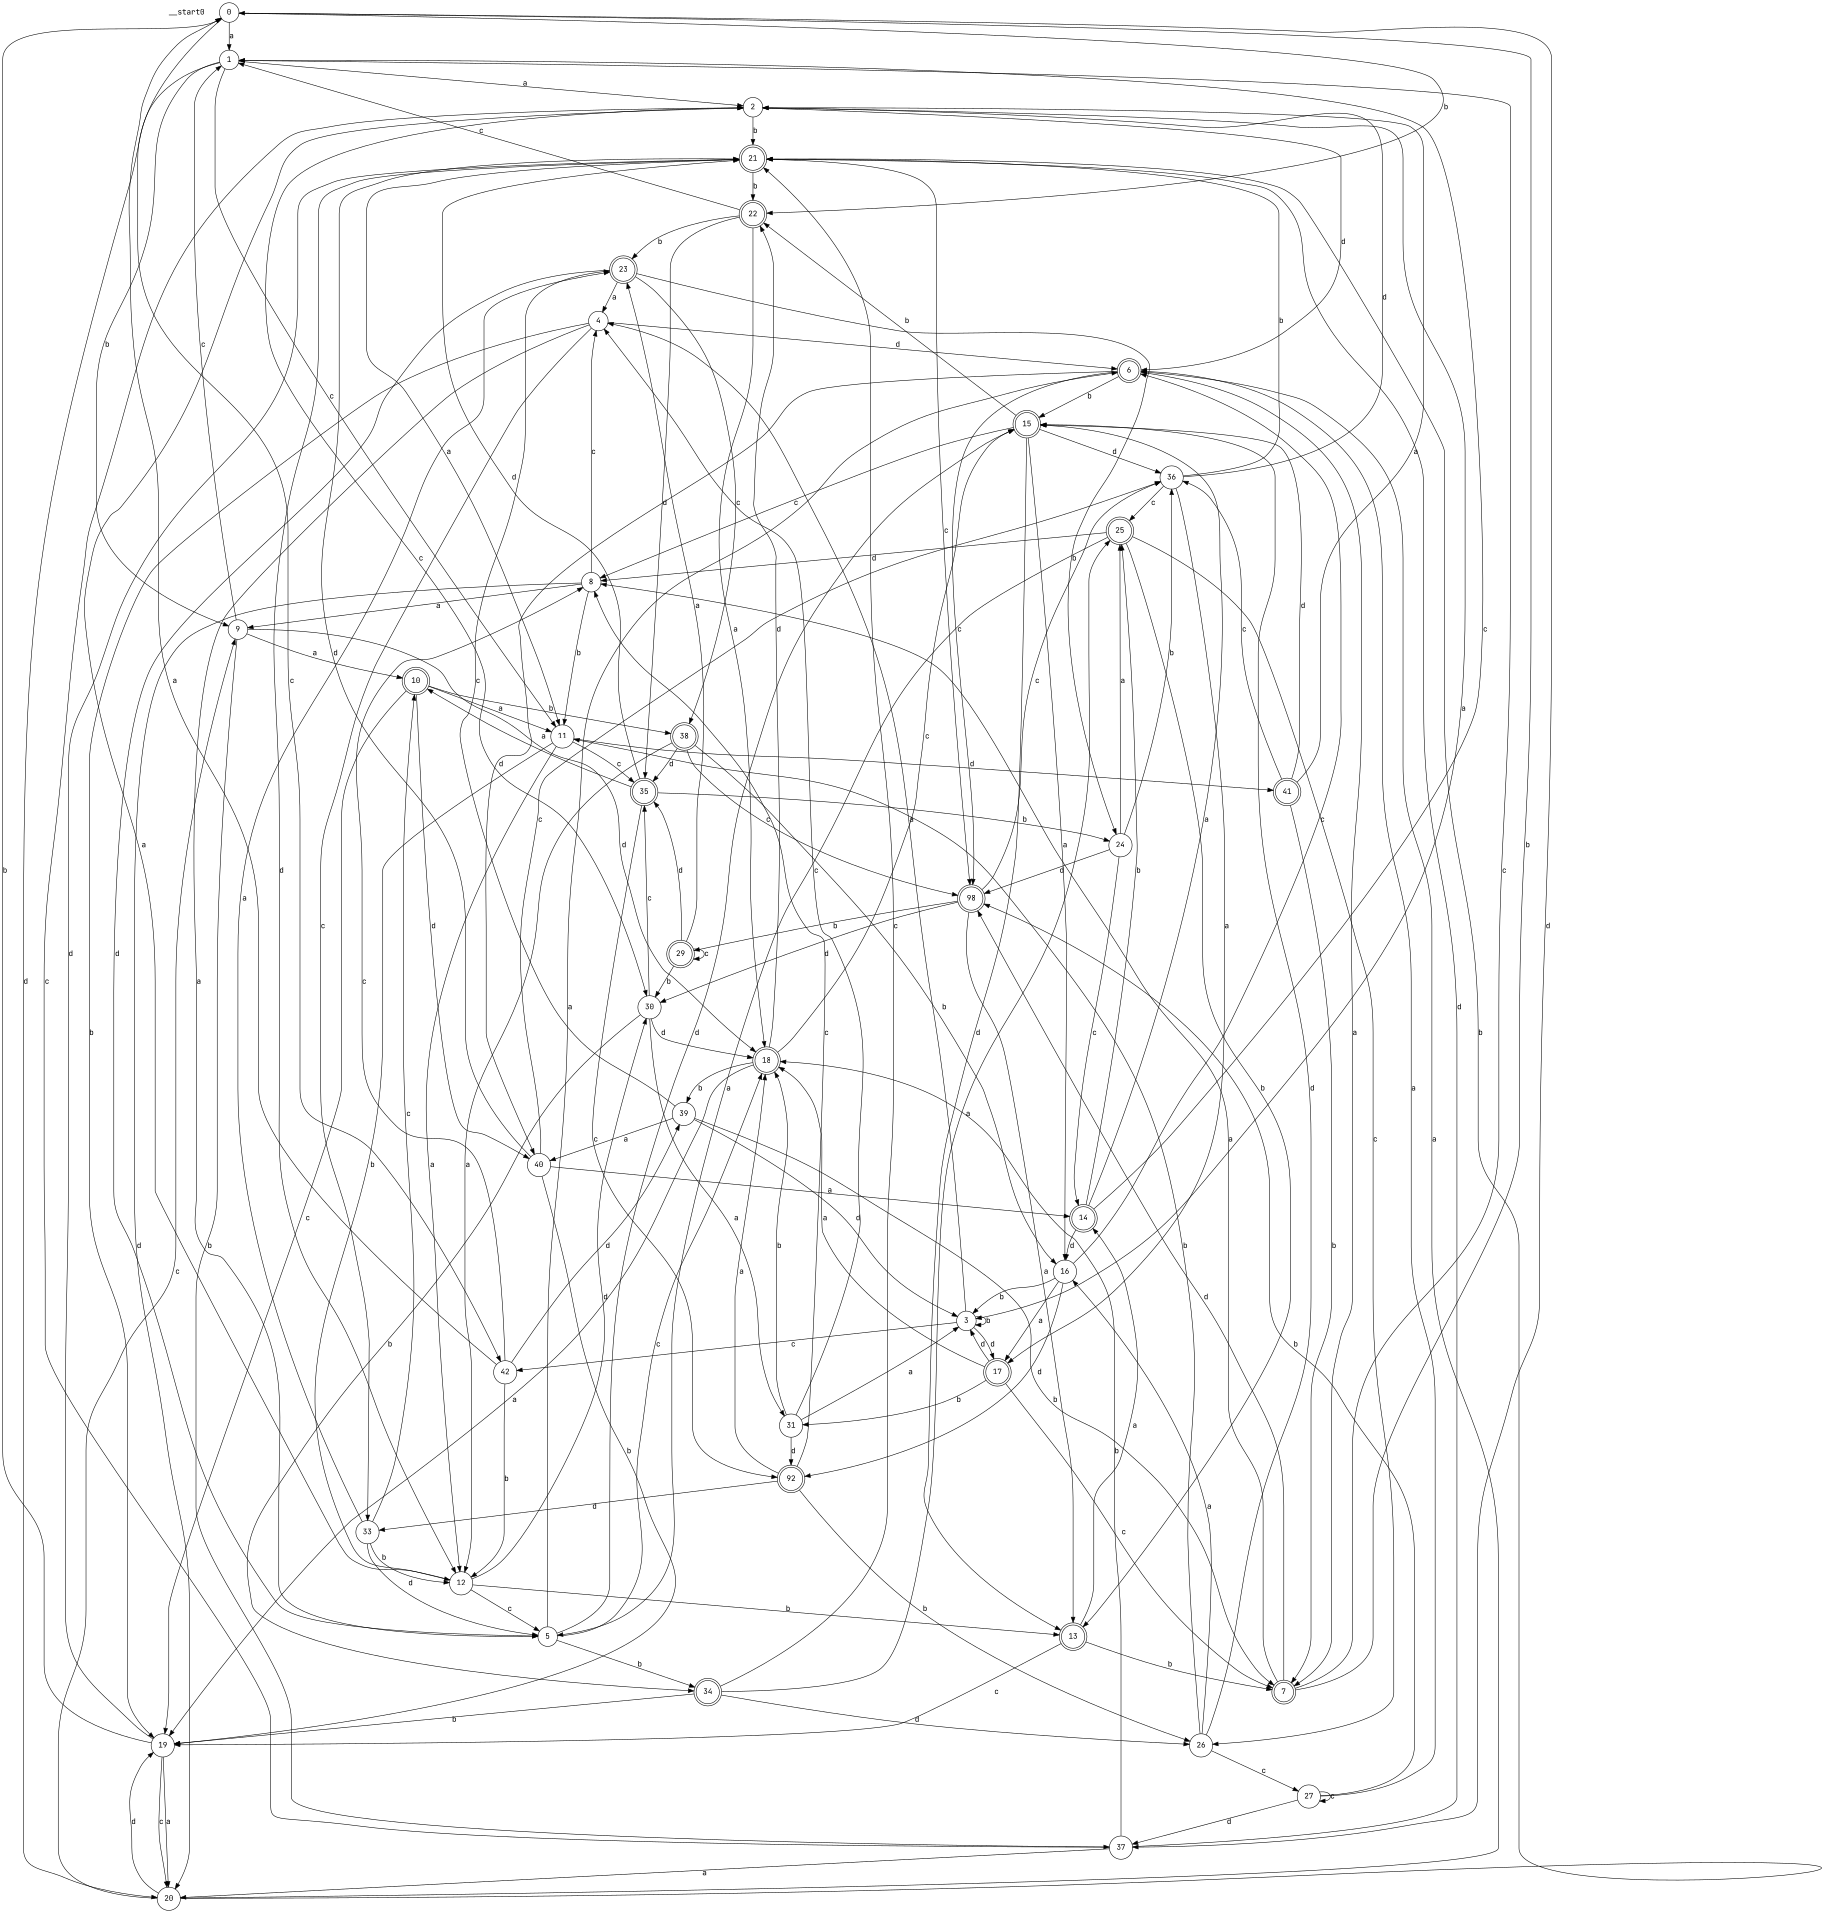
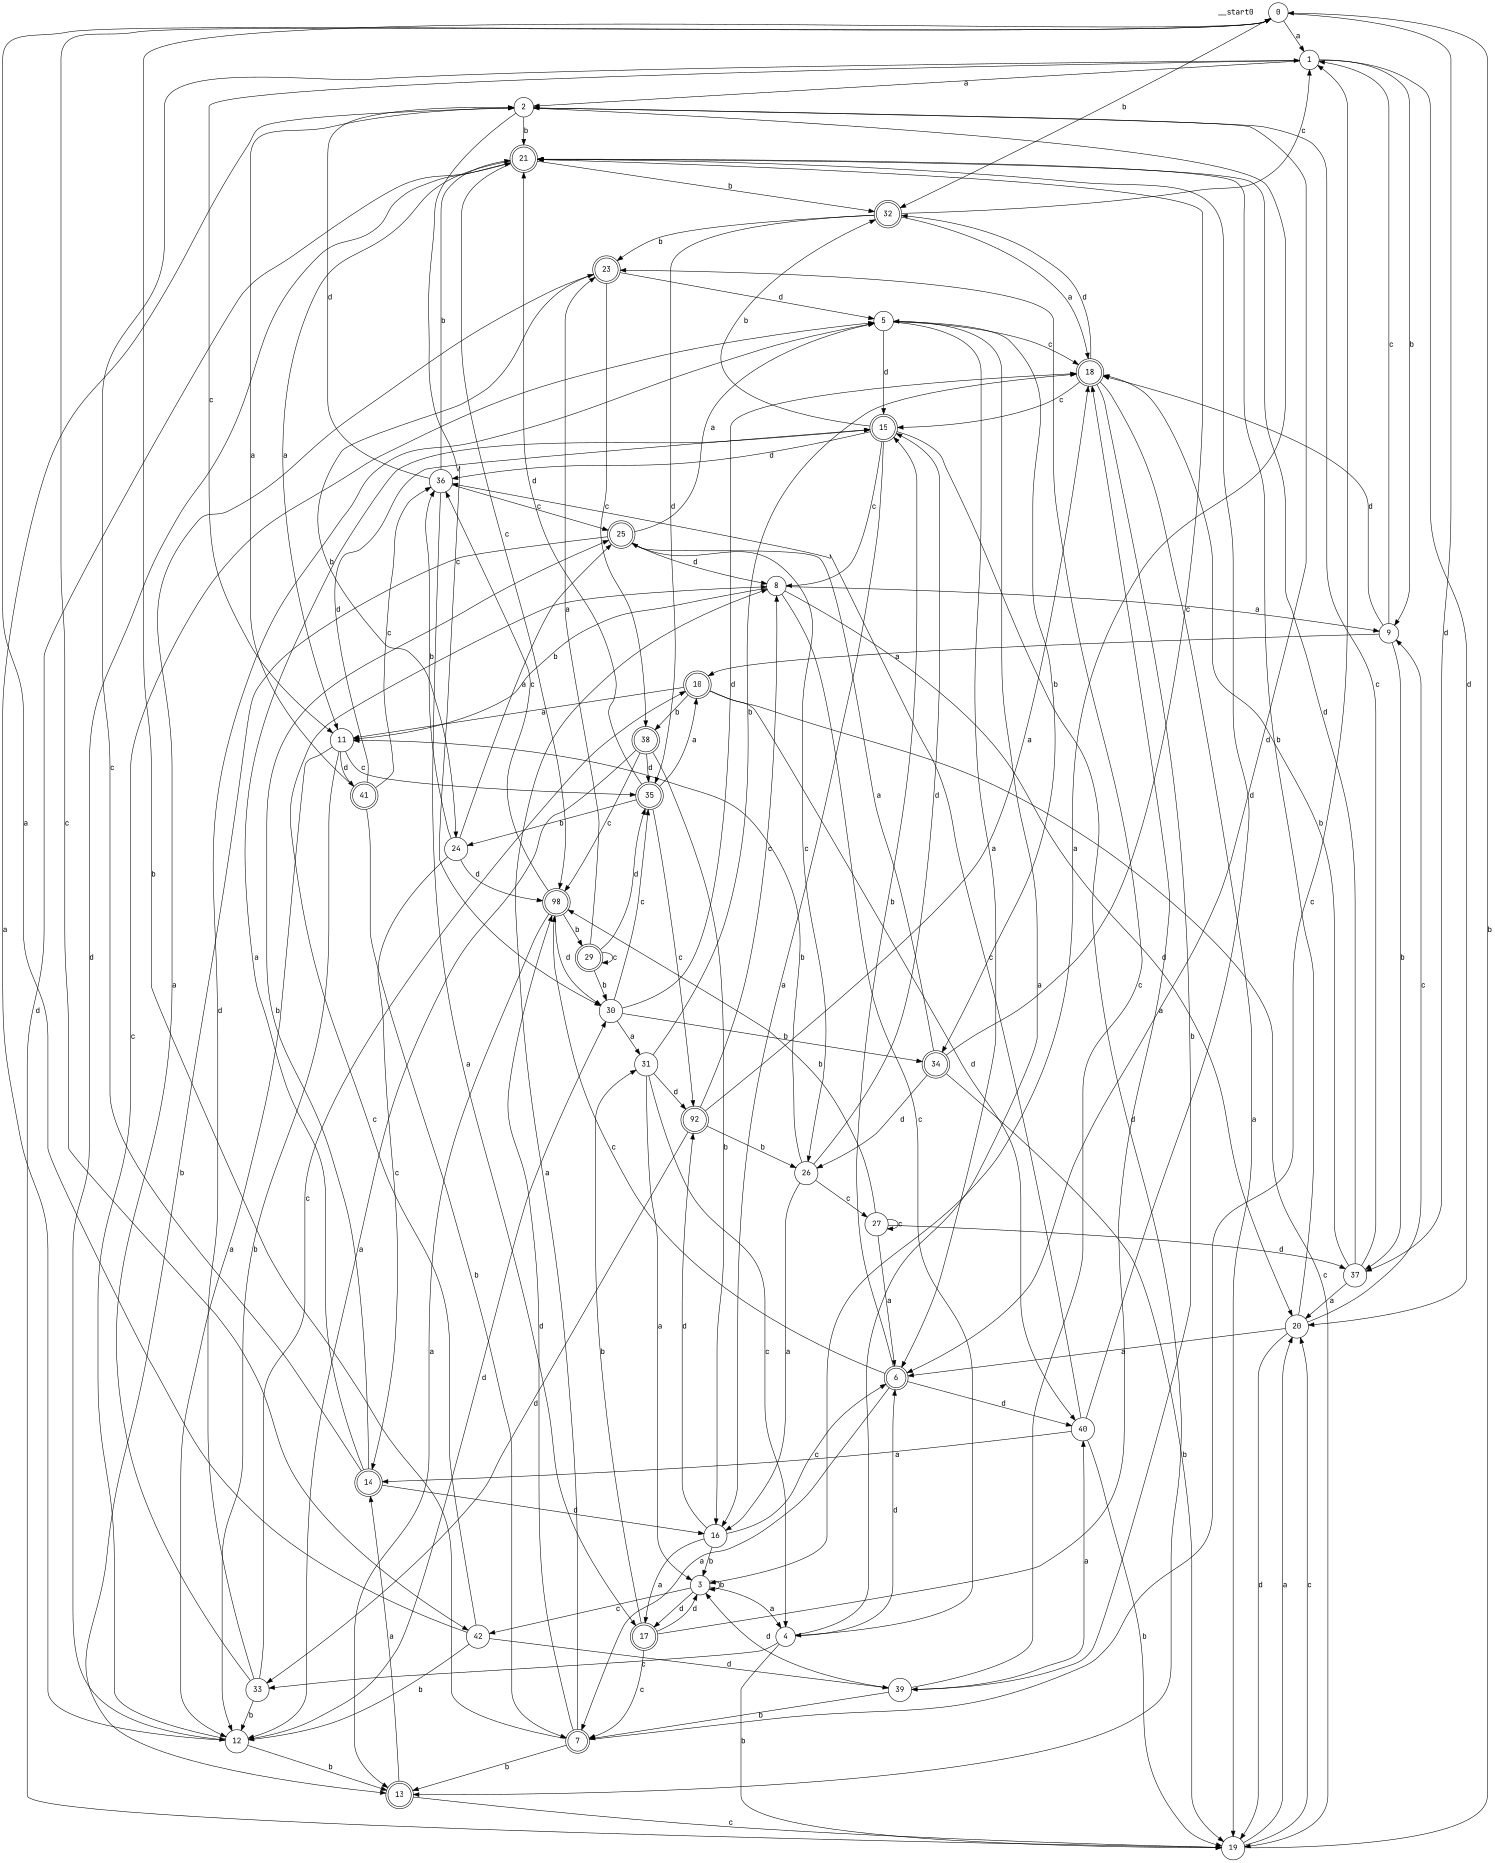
node "22": label "22" -> "32"
edge "23" -> "4": removed, label "a"
edge "13" -> "7": reversed
